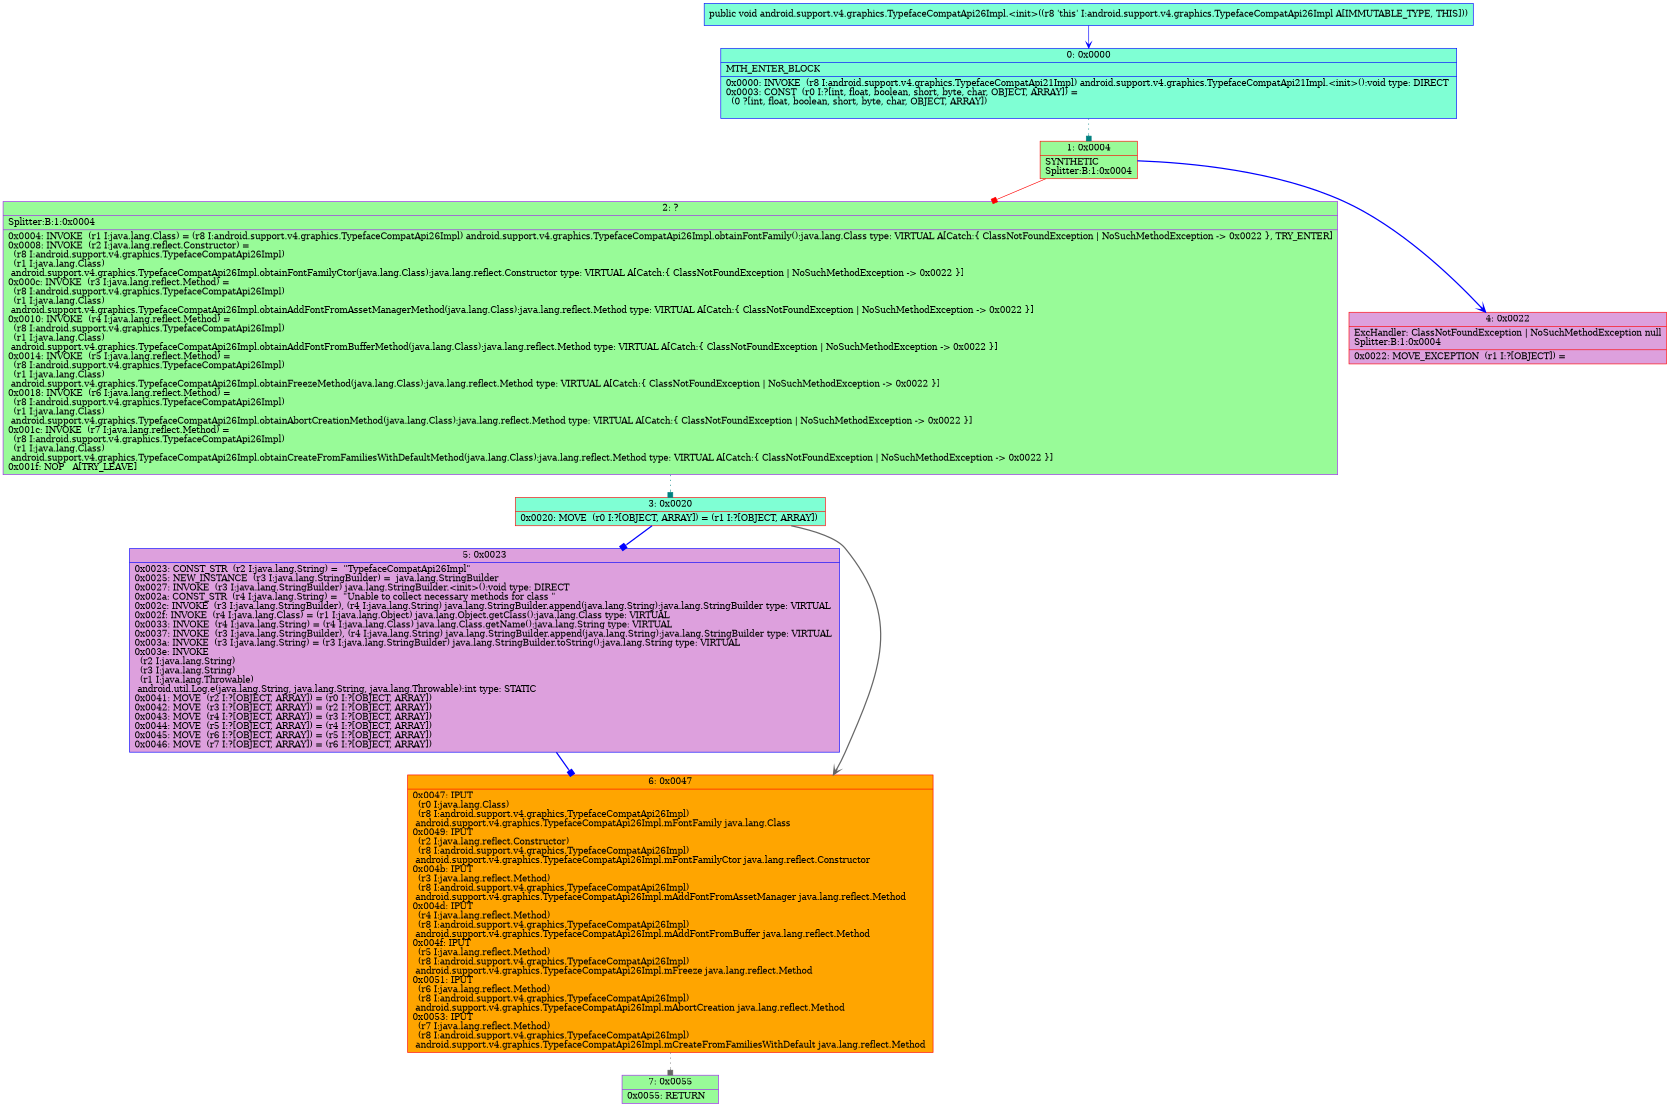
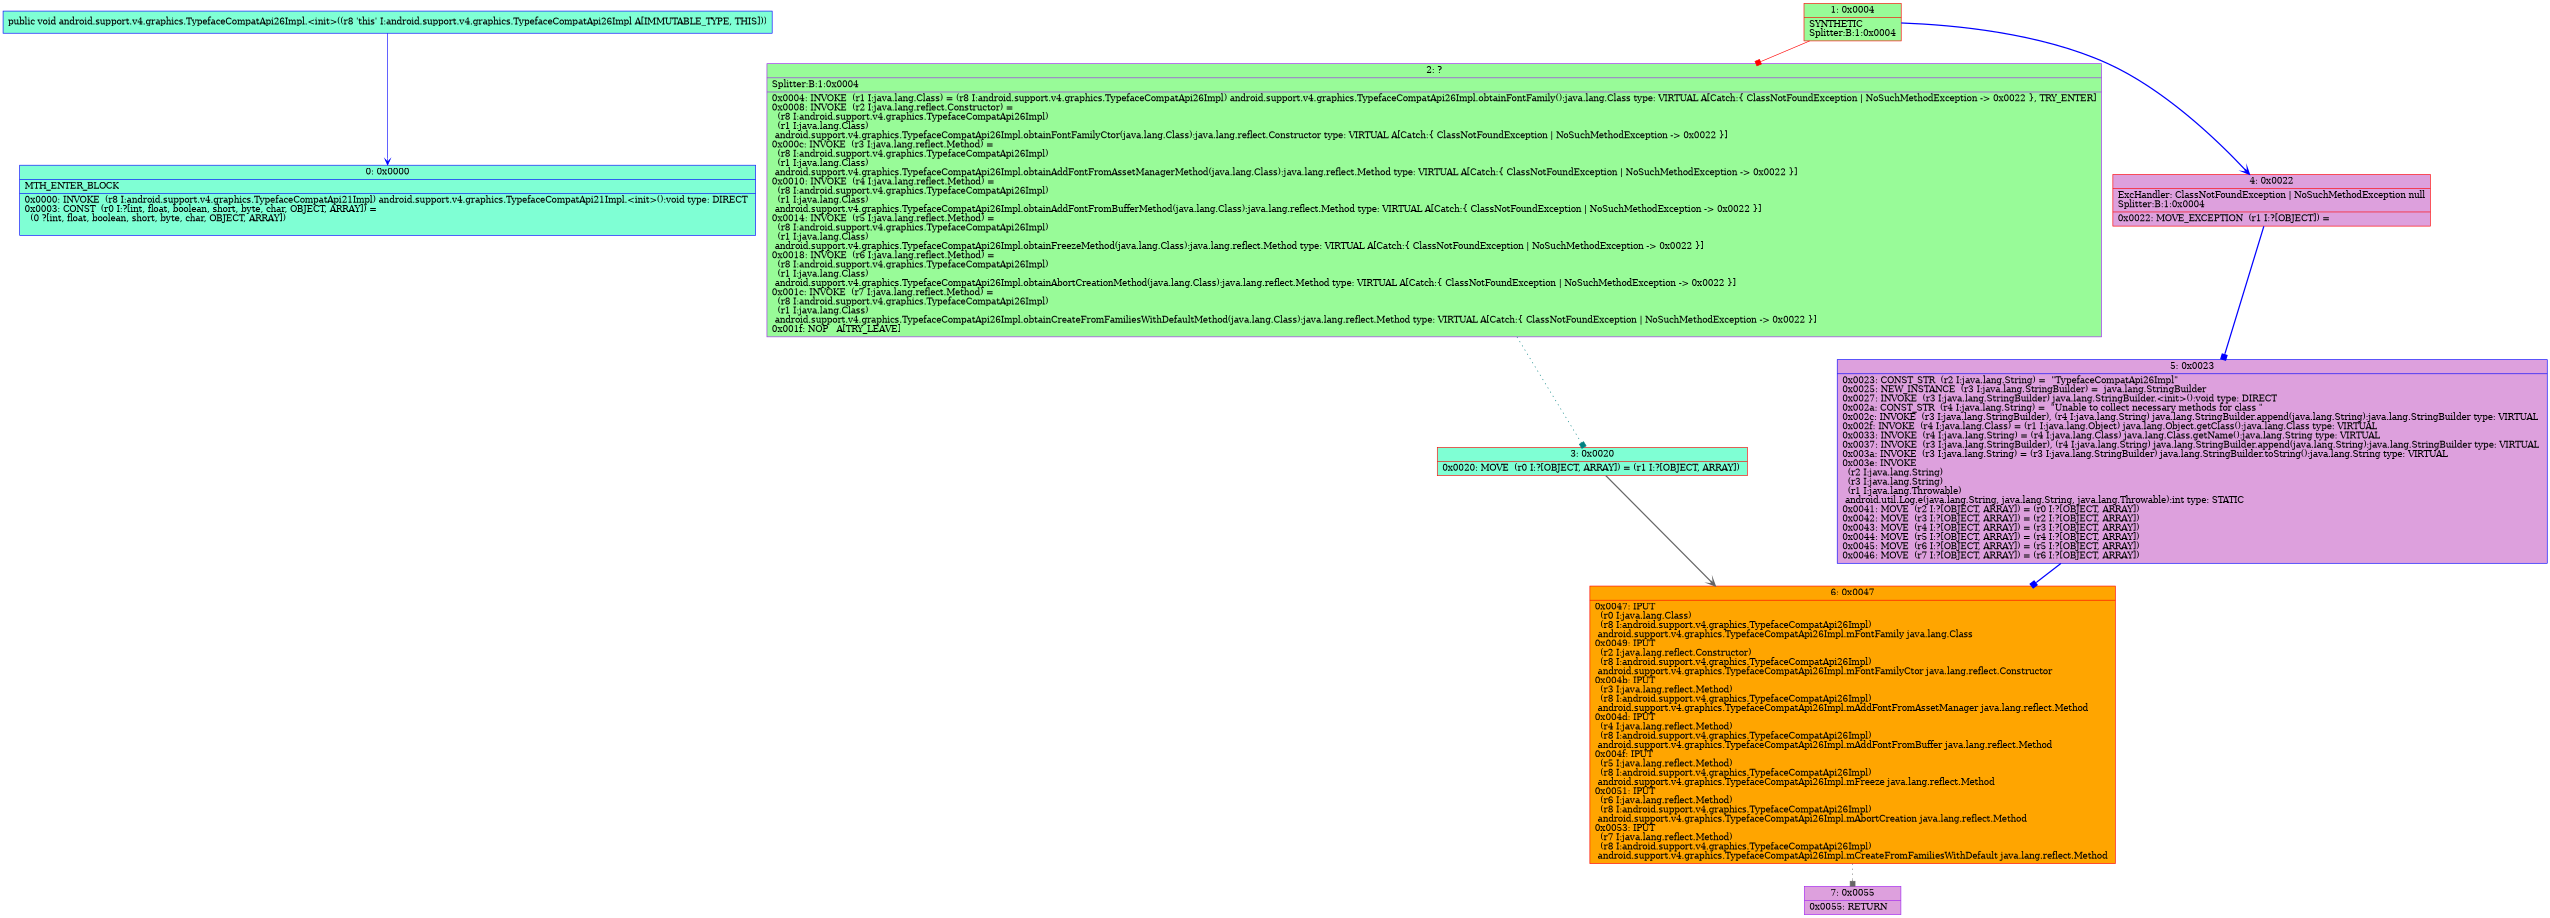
edge "0: 0x0000" -> "1: 0x0004": removed
edge "3: 0x0020" -> "5: 0x0023": now "4: 0x0022" -> "5: 0x0023"
node "7: 0x0055": fillcolor palegreen -> plum
